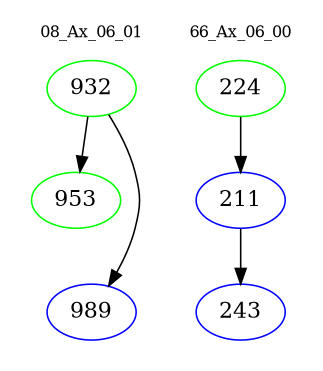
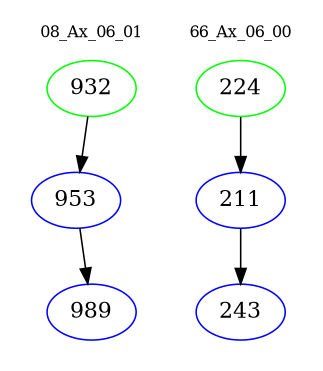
edge "932" -> "989": now "953" -> "989"
node "953": color green -> blue
